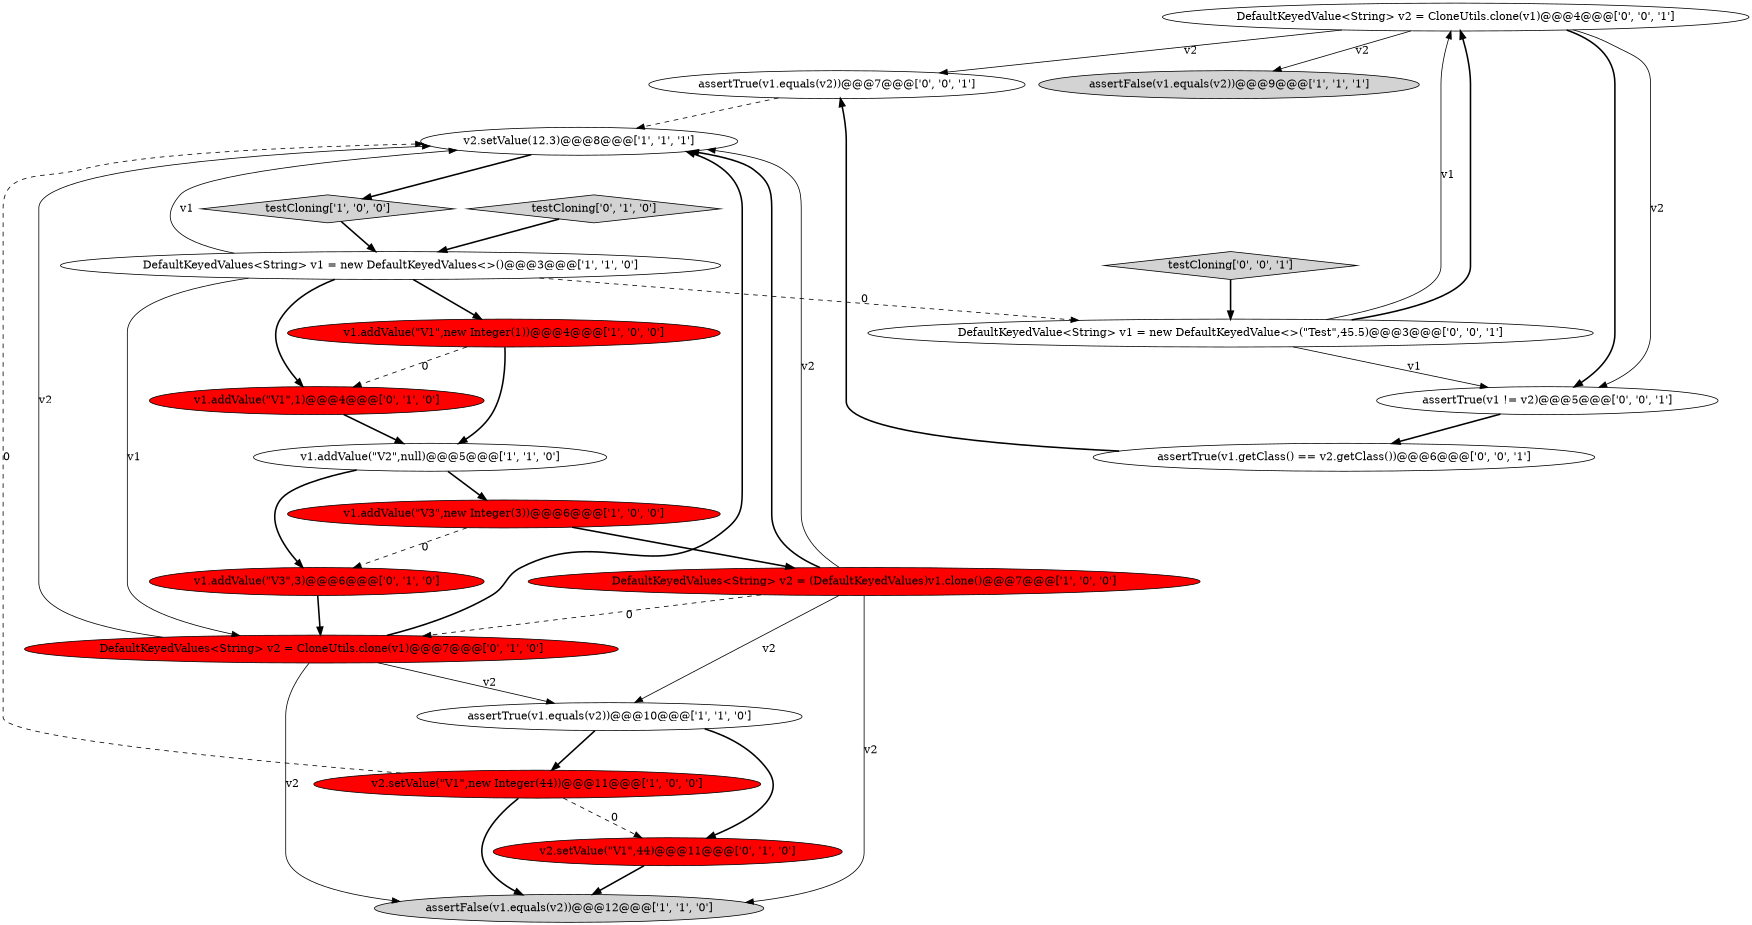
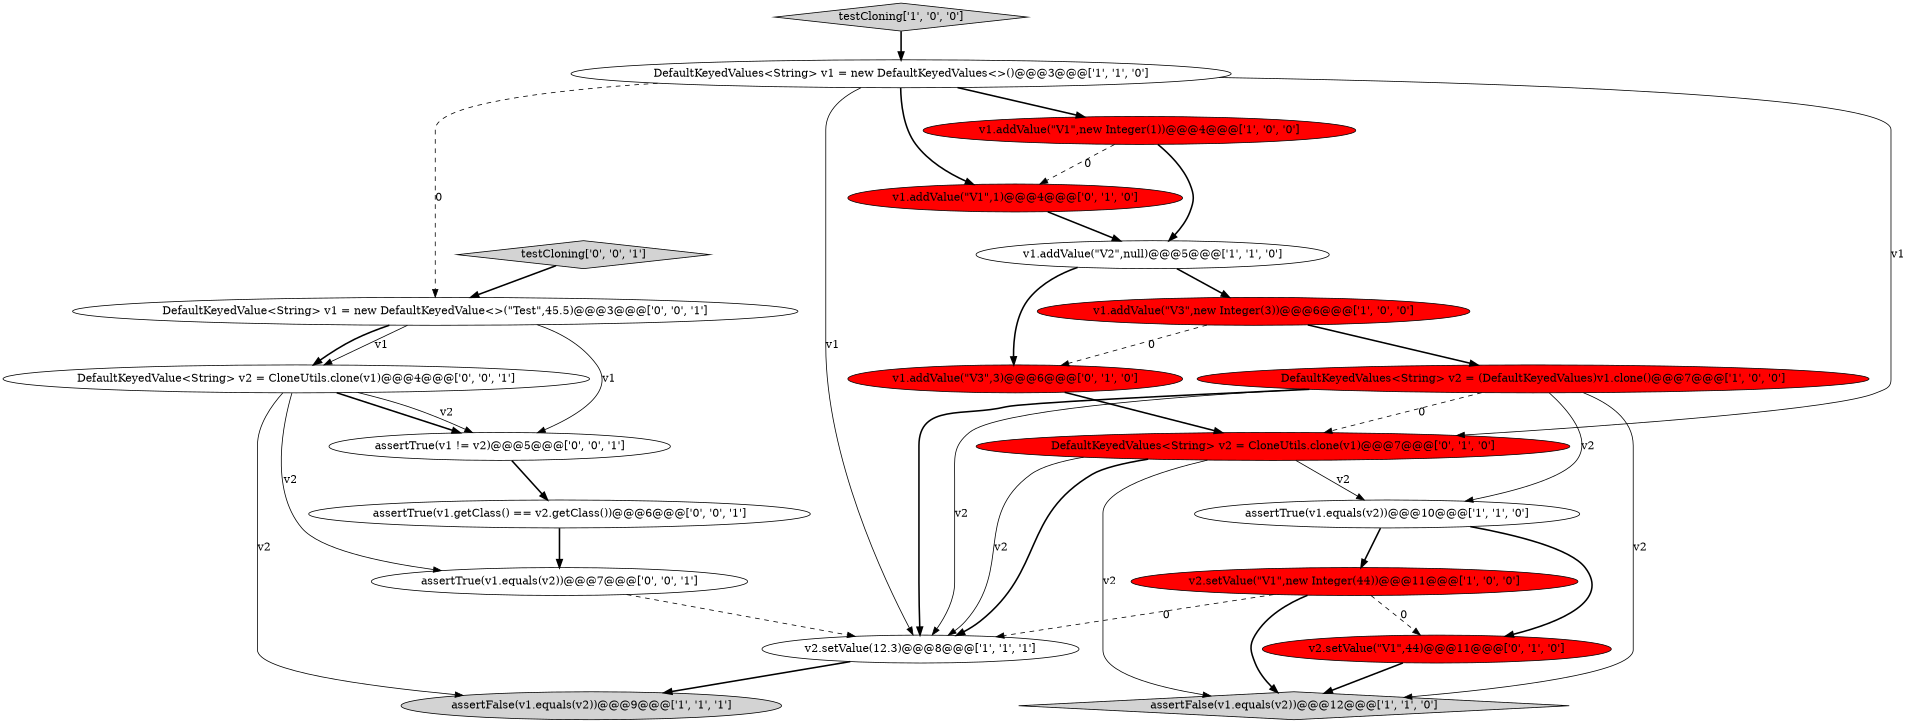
edge "v2.setValue(12.3)@@@8@@@['1', '1', '1']" -> "testCloning['1', '0', '0']": now "v2.setValue(12.3)@@@8@@@['1', '1', '1']" -> "assertFalse(v1.equals(v2))@@@9@@@['1', '1', '1']"
node "testCloning['0', '1', '0']": removed
node "assertFalse(v1.equals(v2))@@@12@@@['1', '1', '0']": shape ellipse -> diamond
